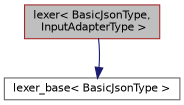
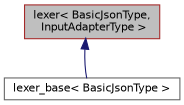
edge "lexer< BasicJsonType, InputAdapterType >" -> "lexer_base< BasicJsonType >": reversed
